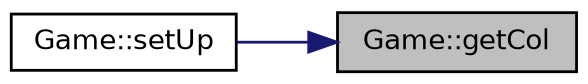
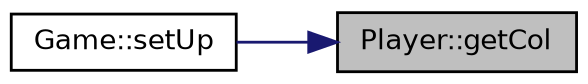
node "Game::getCol": label "Game::getCol" -> "Player::getCol"
